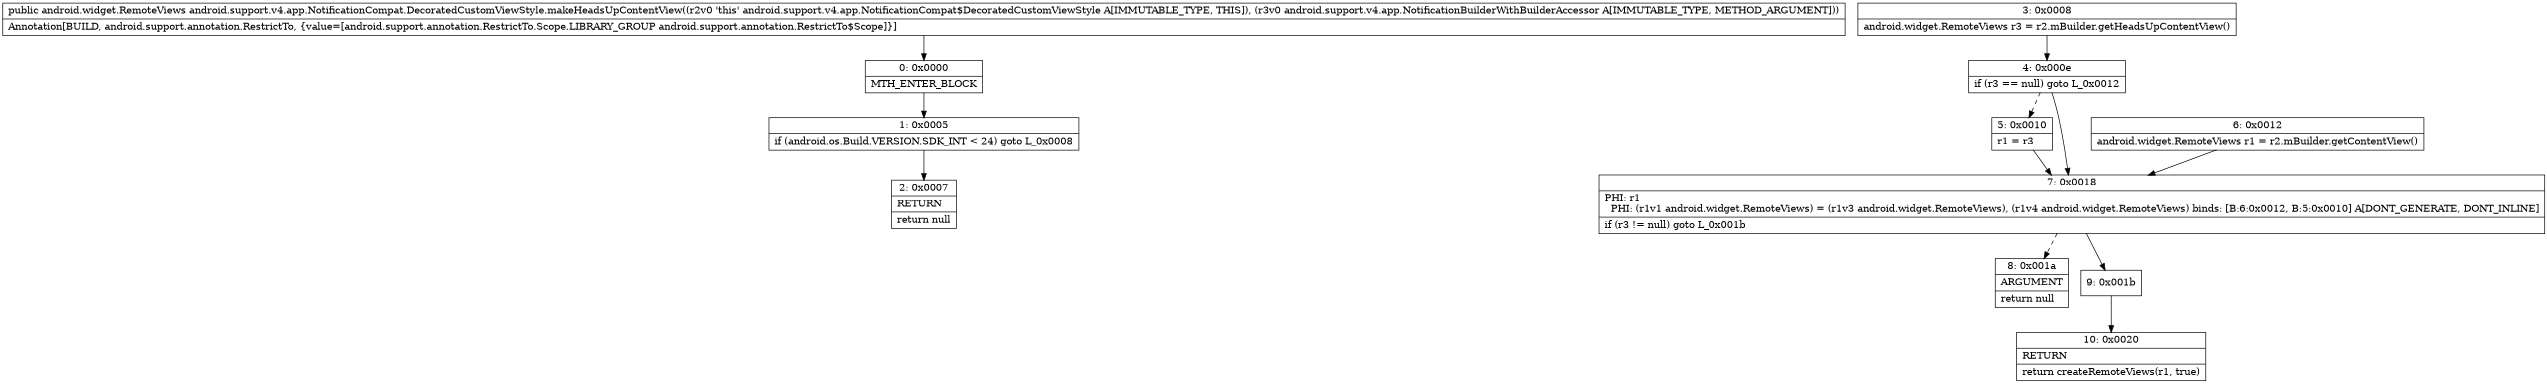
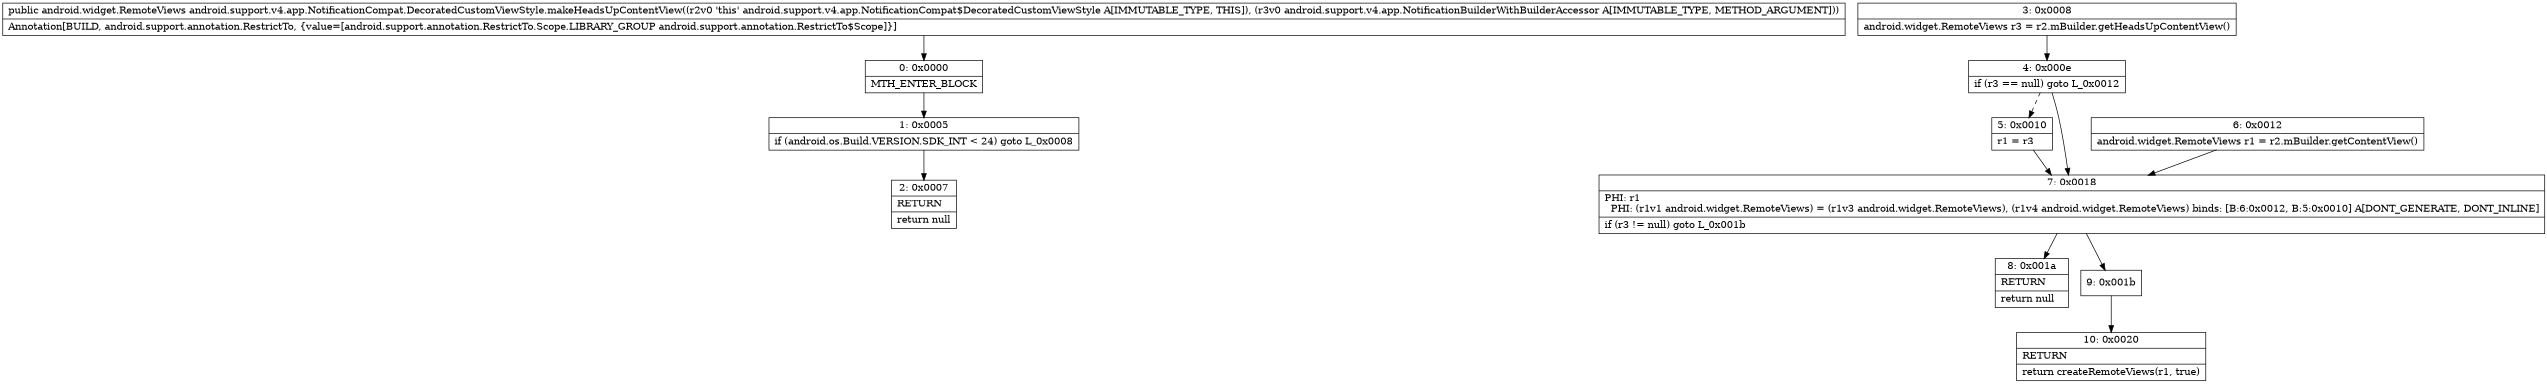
edge "7: 0x0018" -> "8: 0x001a": style dashed -> solid
node "8: 0x001a": text "ARGUMENT" -> "RETURN"
